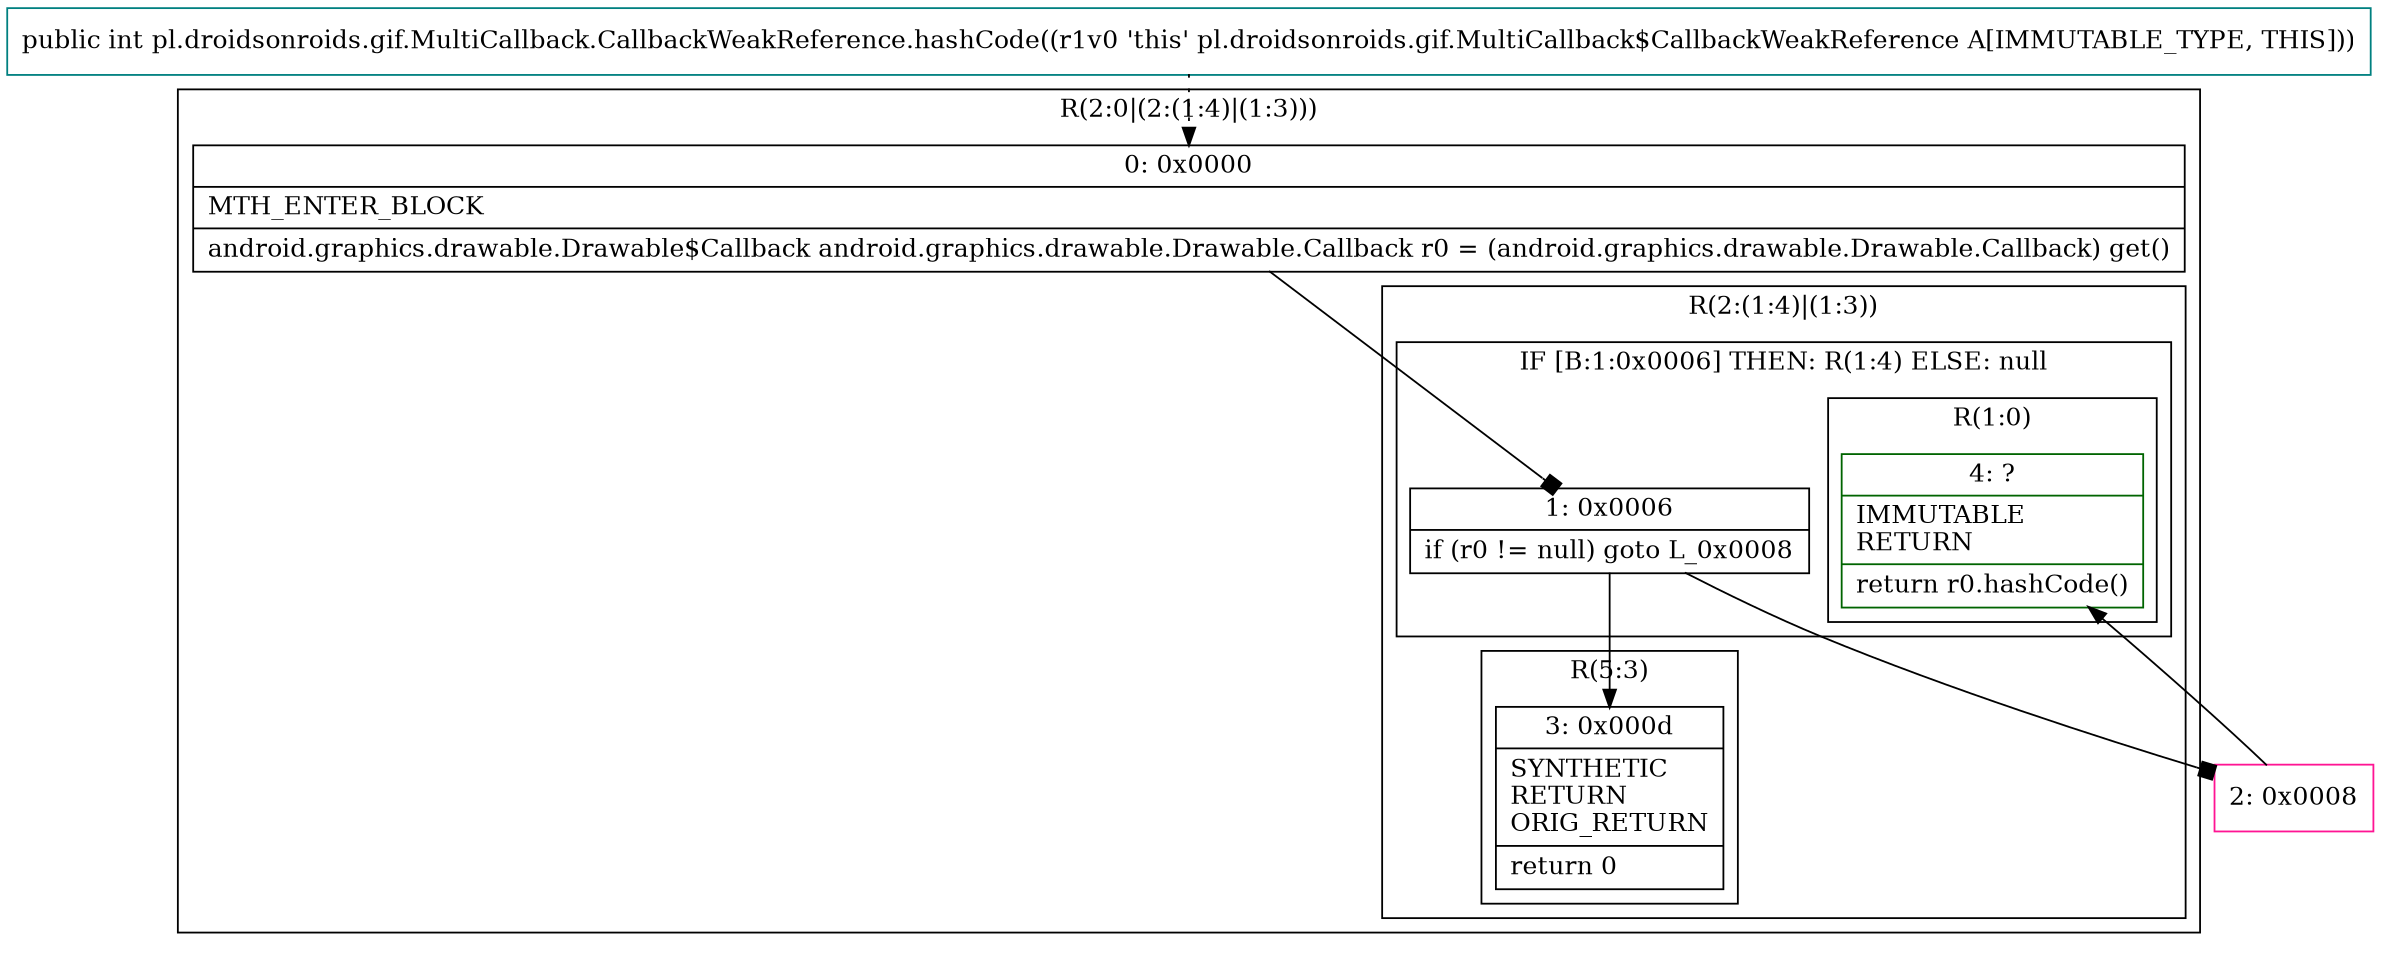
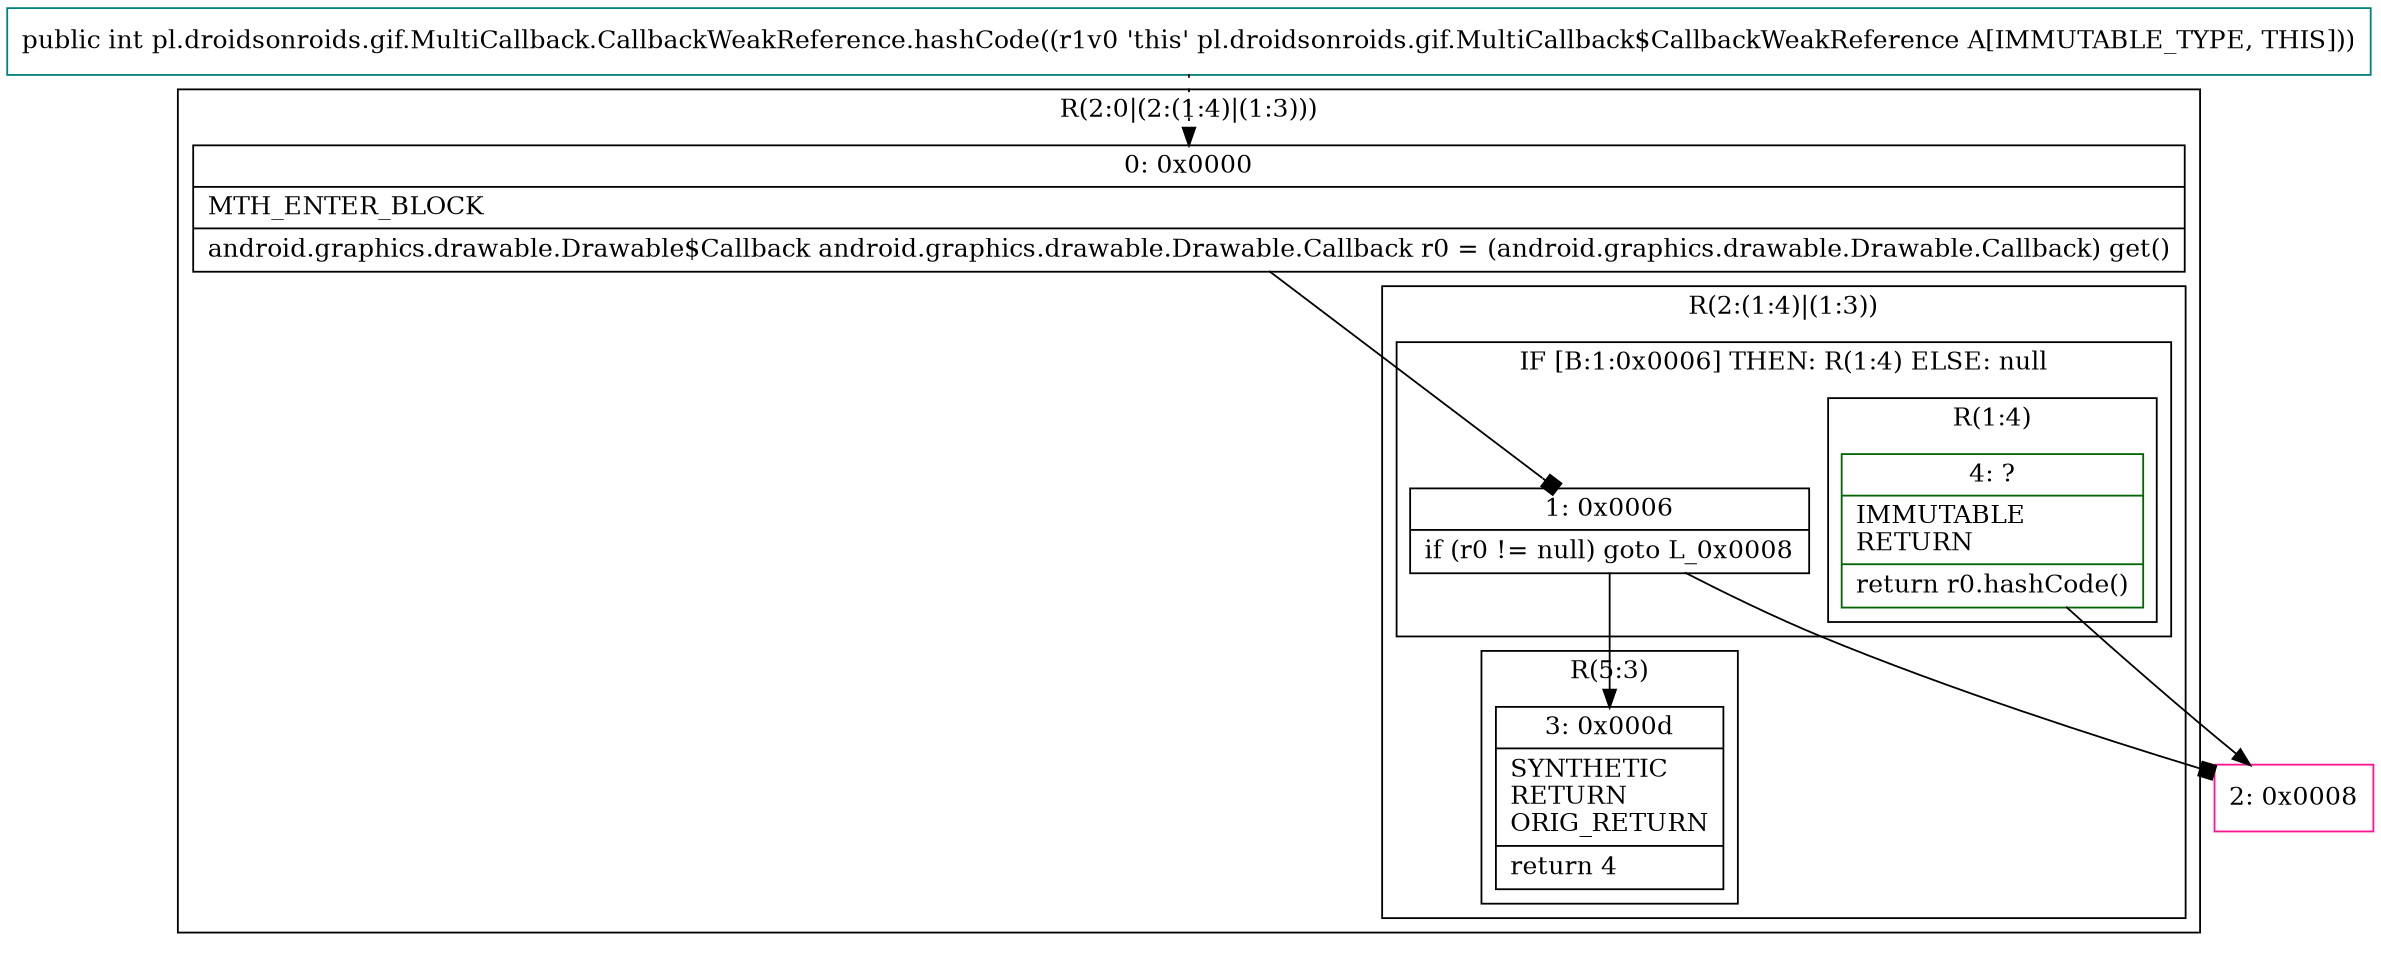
cluster "R(1:0)": label "R(1:0)" -> "R(1:4)"
edge "2: 0x0008" -> "4: ?": reversed
node "3: 0x000d": text "return 0" -> "return 4"
